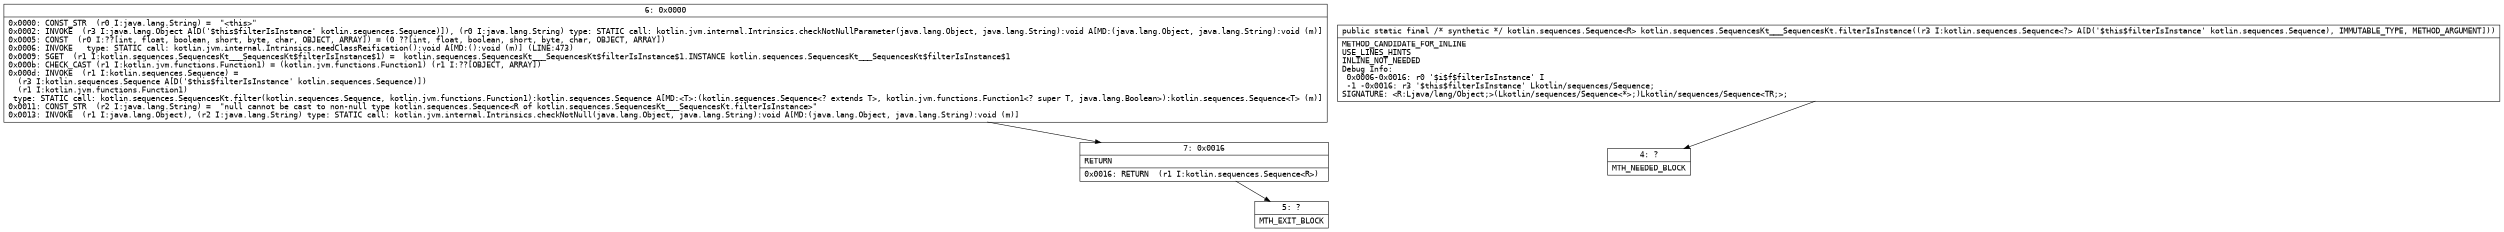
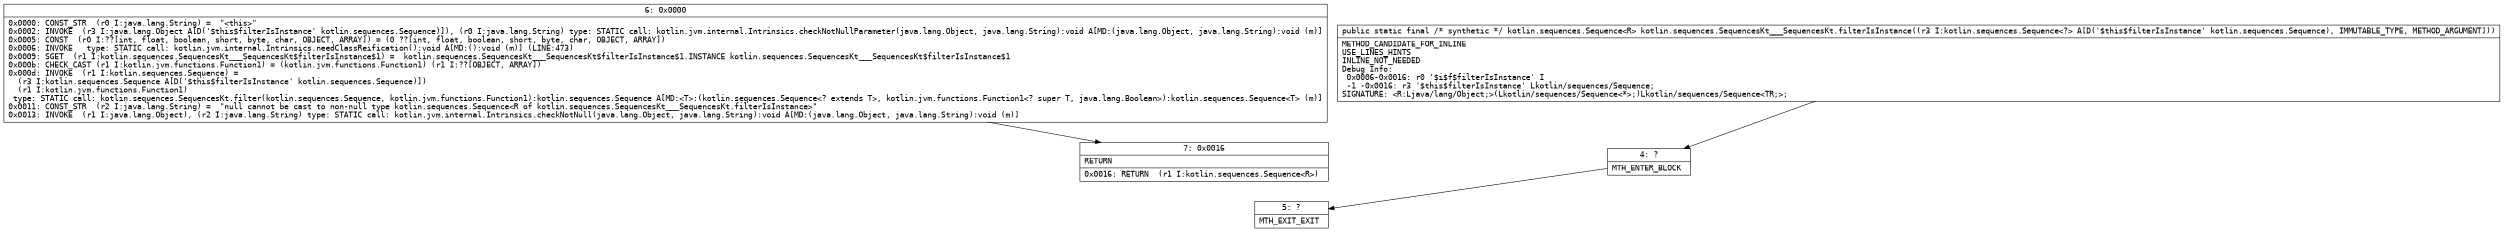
node "4: ?": text "MTH_NEEDED_BLOCK" -> "MTH_ENTER_BLOCK"
edge "7: 0x0016" -> "5: ?": now "4: ?" -> "5: ?"
node "5: ?": text "MTH_EXIT_BLOCK" -> "MTH_EXIT_EXIT"
